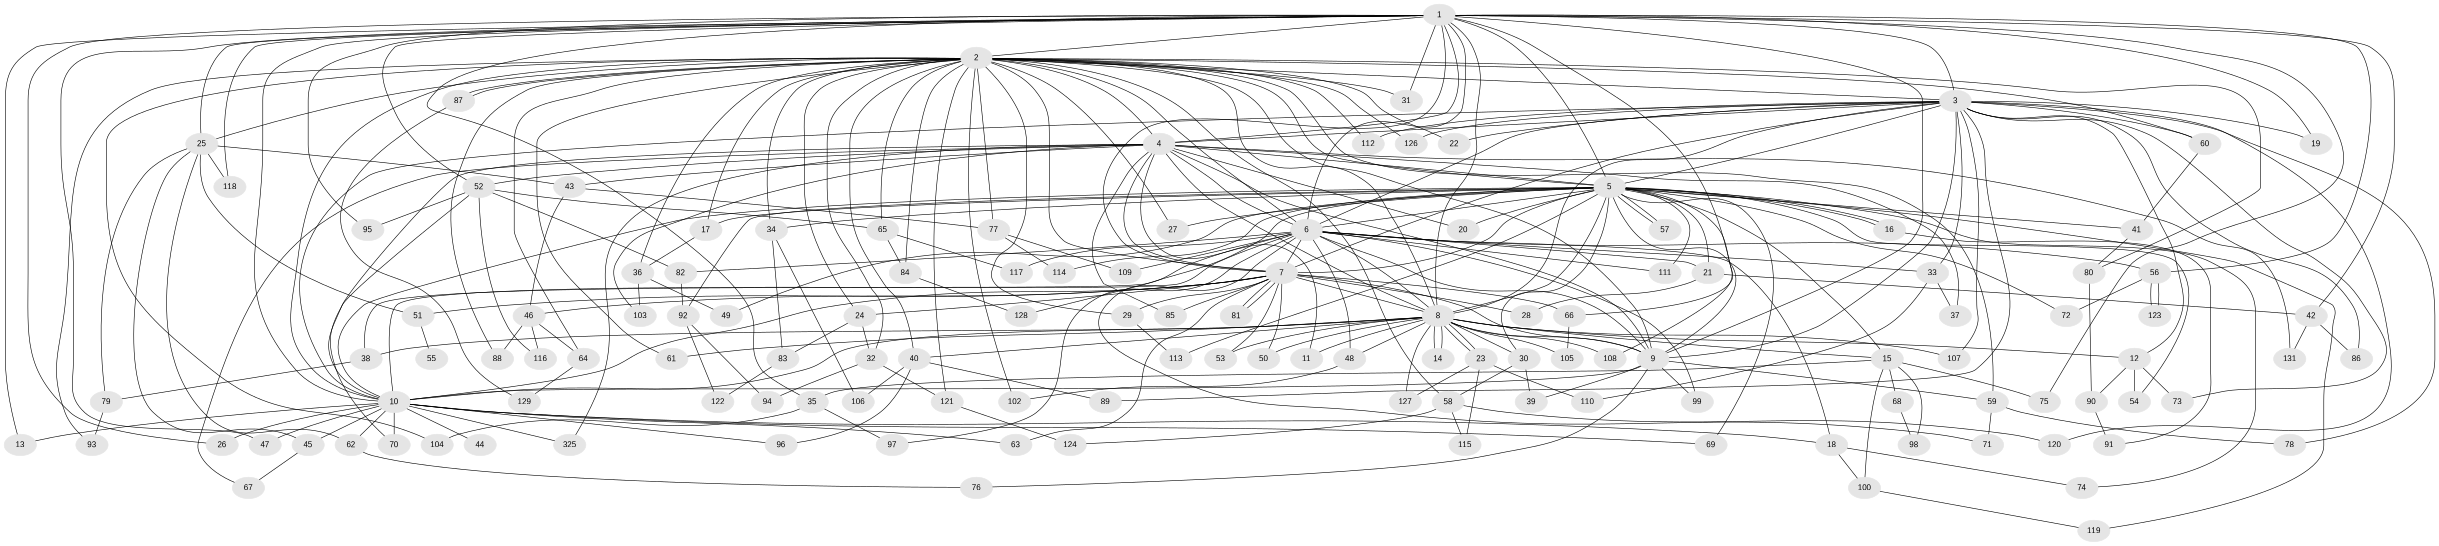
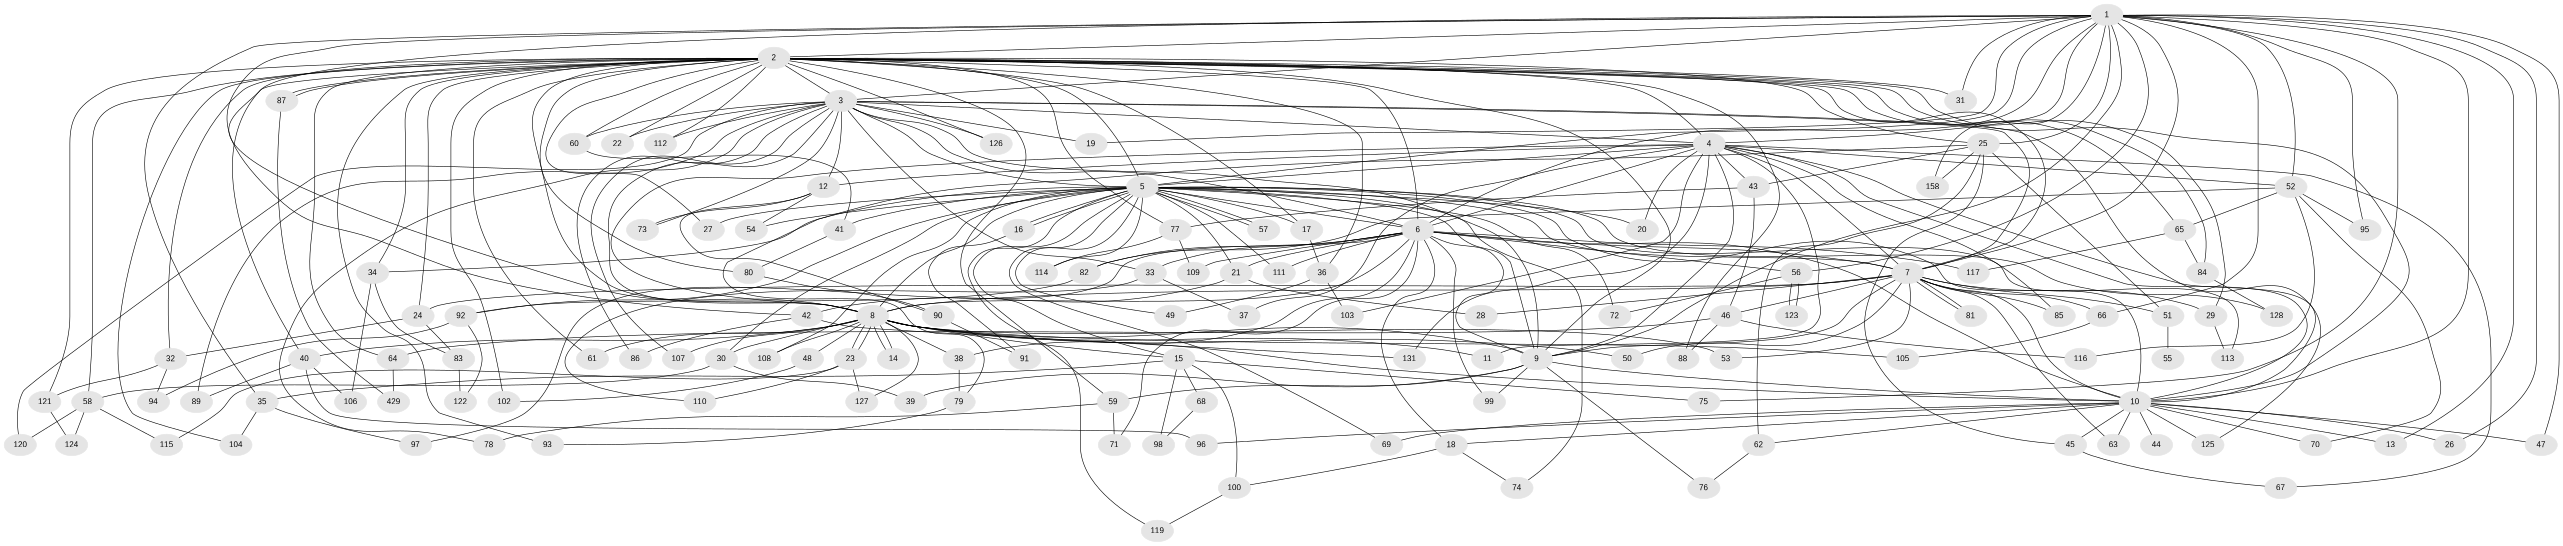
node "118": label "118" -> "158"
edge "6" -- "48": removed
edge "8" -- "12": now "4" -- "12"
node "129": label "129" -> "429"
node "325": label "325" -> "125"
